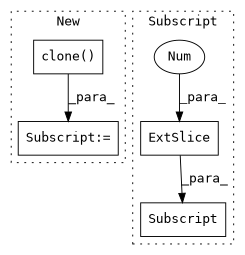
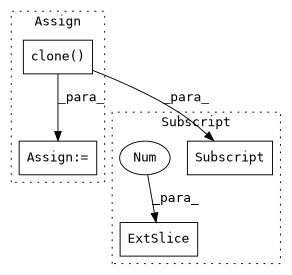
cluster "New": label "New" -> "Assign"
node "Subscript:=": label "Subscript:=" -> "Assign:="
edge "ExtSlice" -> "Subscript": now "clone()" -> "Subscript"
